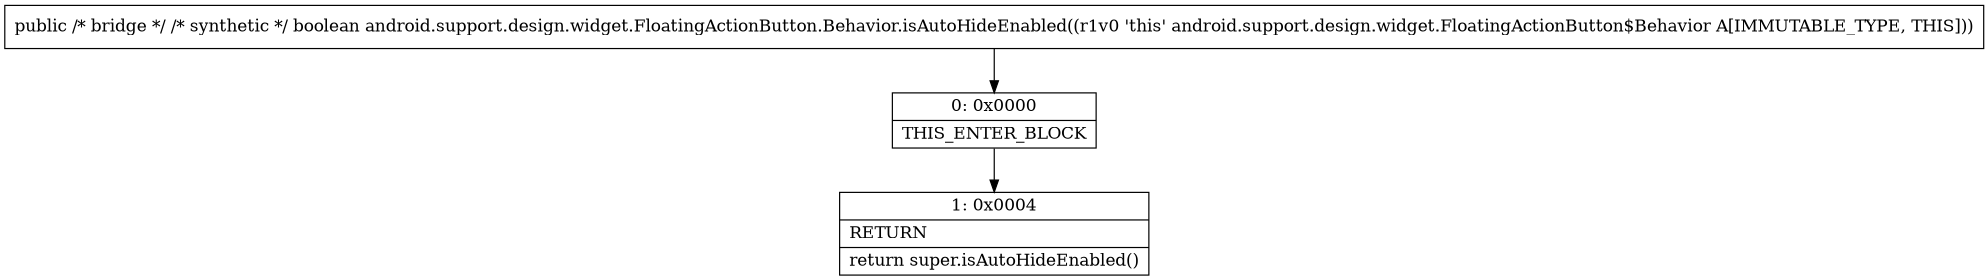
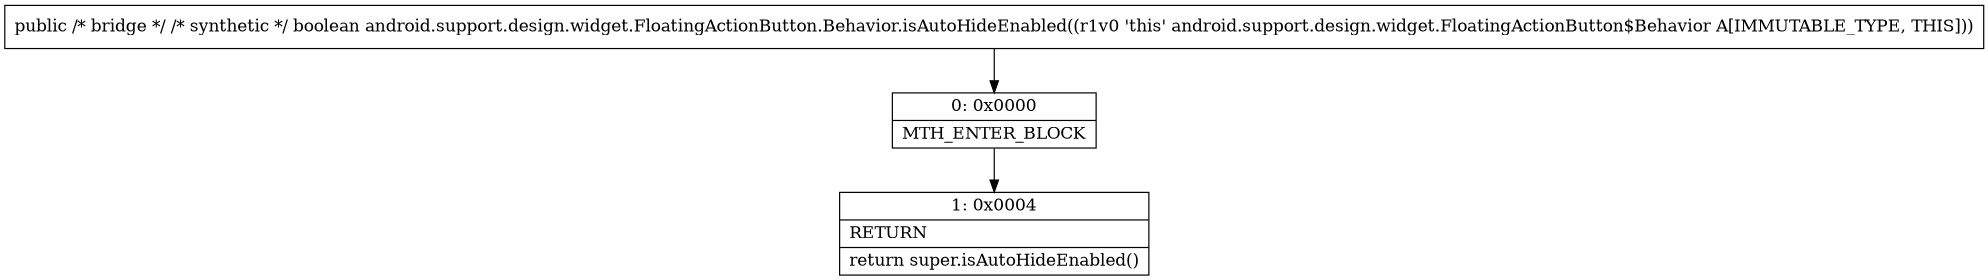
node "0: 0x0000": text "THIS_ENTER_BLOCK" -> "MTH_ENTER_BLOCK"
